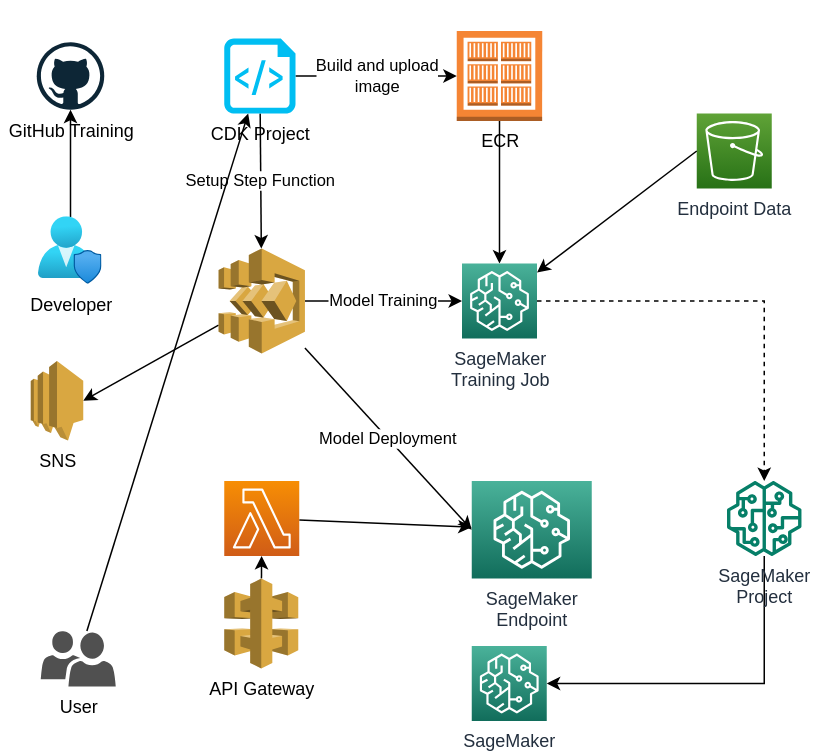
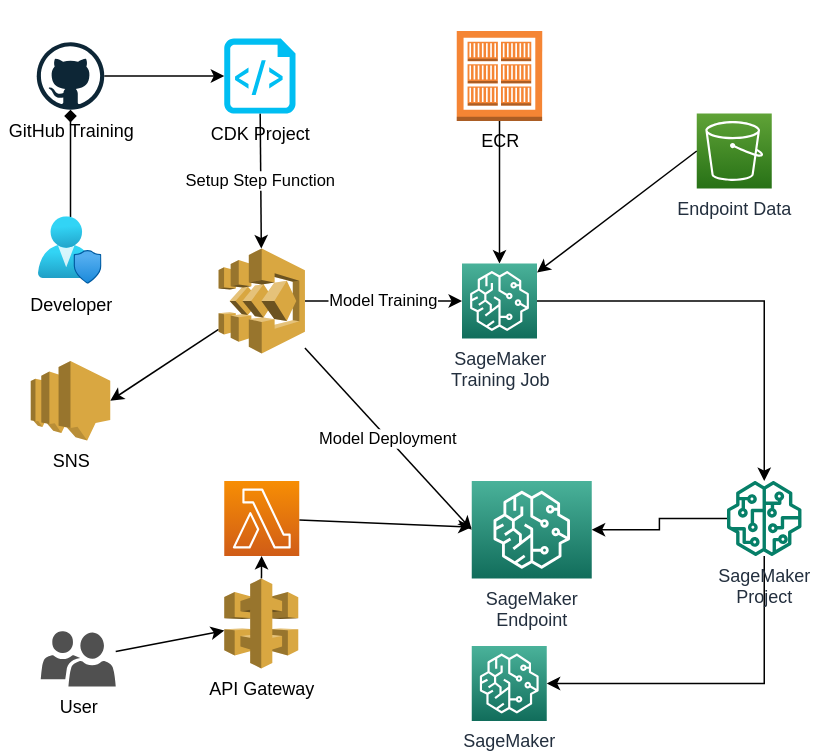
edge "GitHub Training" -> "CDK Project": added
edge "CDK Project" -> "ECR": removed, label "Build and upload image"
edge "Developer" -> "GitHub Training": arrowhead classic -> diamond
edge "SageMaker Training Job" -> "SageMaker Project": style dashed -> solid
edge "User" -> "CDK Project": now "User" -> "API Gateway"
node "SNS": size 53x80 -> 80x80
edge "SageMaker Project" -> "SageMaker Endpoint": added
